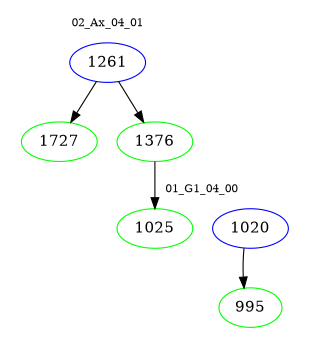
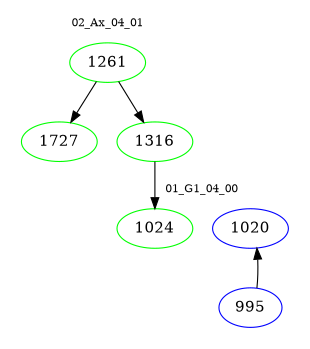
node "1261": color blue -> green
node "1376": label "1376" -> "1316"
node "1025": label "1025" -> "1024"
edge "1020" -> "995": reversed
node "995": color green -> blue
